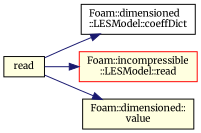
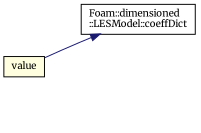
node "read": label "read" -> "value"
node "Foam::incompressible ::LESModel::read": removed
node "Foam::dimensioned:: value": removed
